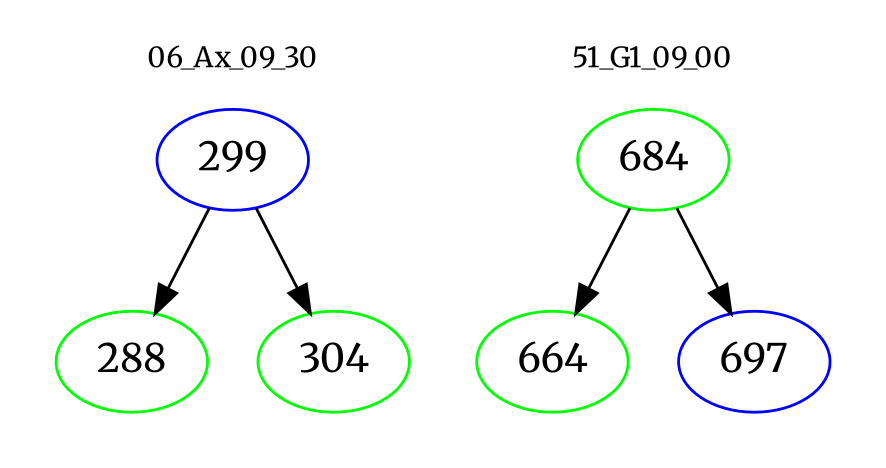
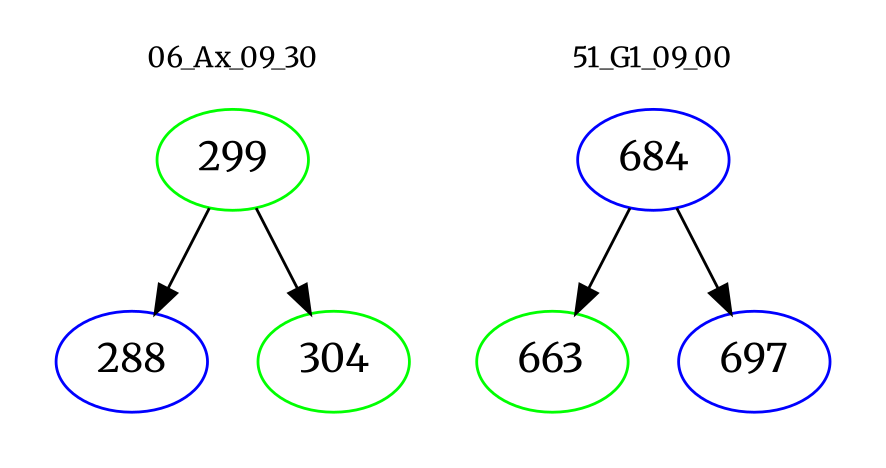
node "299": color blue -> green
node "684": color green -> blue
node "288": color green -> blue
node "664": label "664" -> "663"
